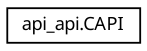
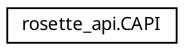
node "api_api.CAPI": label "api_api.CAPI" -> "rosette_api.CAPI"
